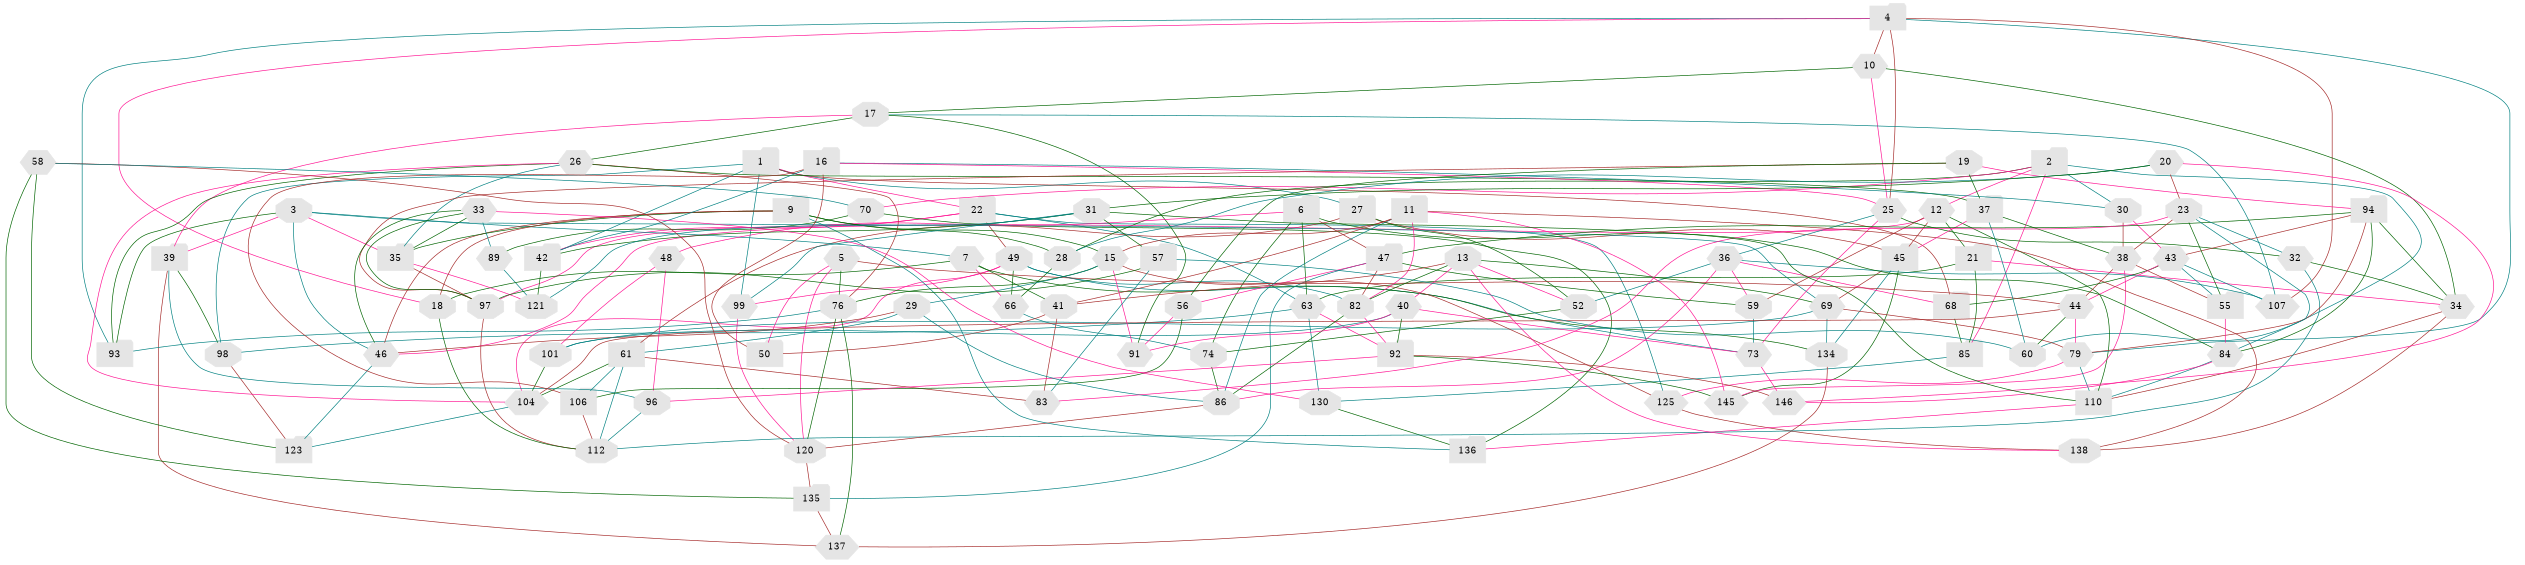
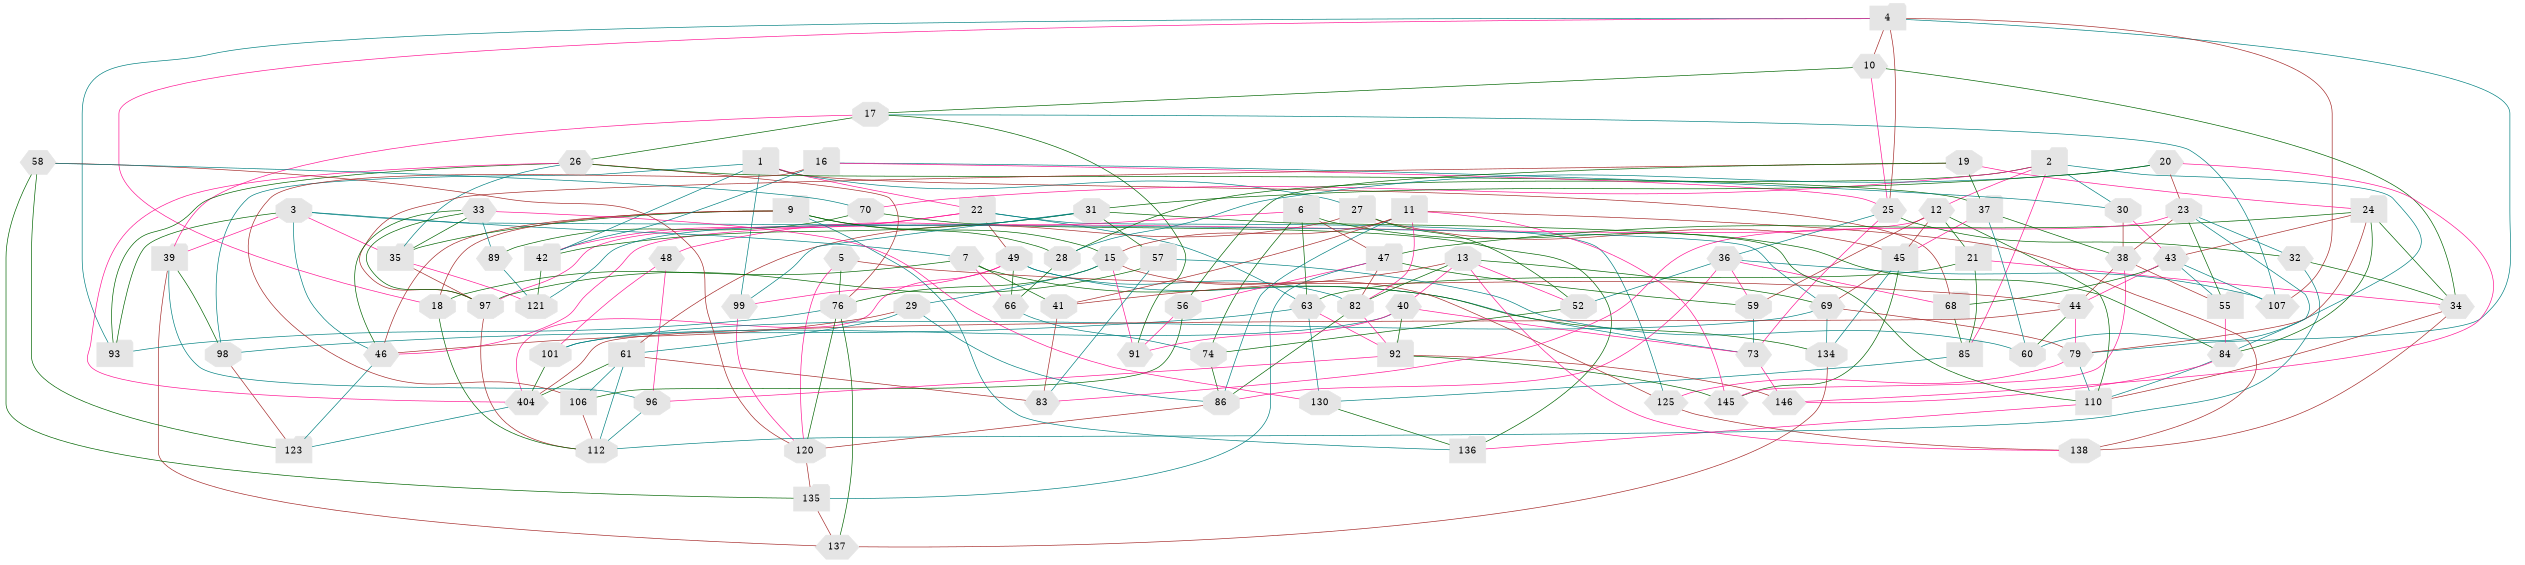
node "94": label "94" -> "24"
node "50": removed
node "104": label "104" -> "404"
